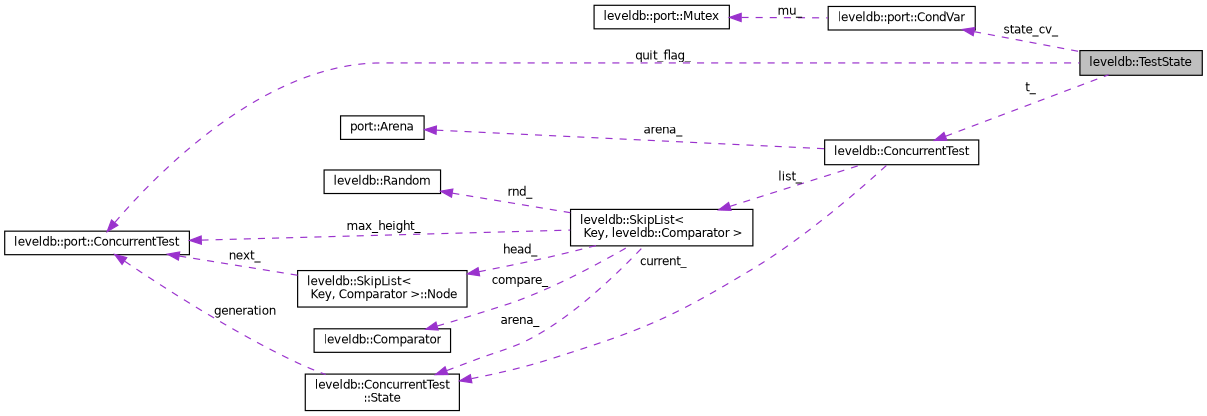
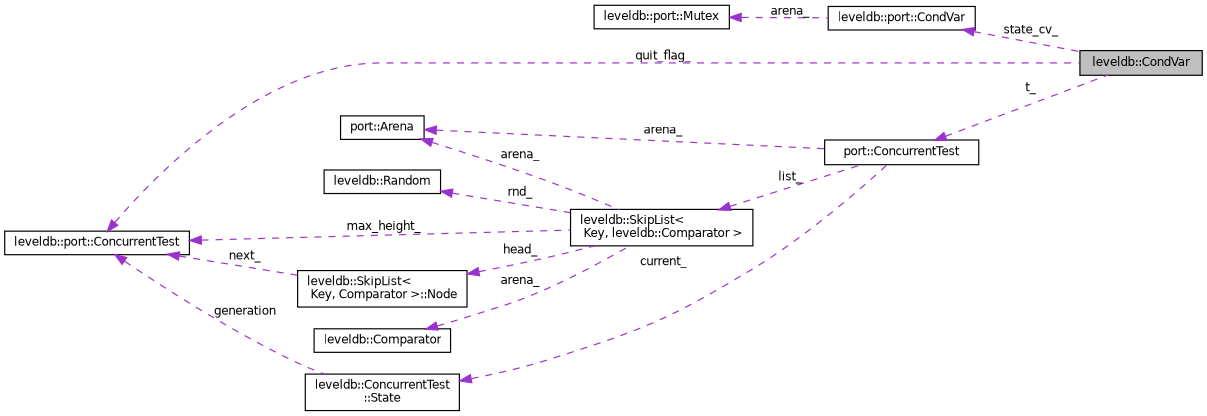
edge "leveldb::port::CondVar" -> "leveldb::port::Mutex": label " mu_" -> " arena_"
node "leveldb::TestState": label "leveldb::TestState" -> "leveldb::CondVar"
node "leveldb::ConcurrentTest": label "leveldb::ConcurrentTest" -> "port::ConcurrentTest"
edge "leveldb::SkipList< Key, leveldb::Comparator >" -> "leveldb::Comparator": label " compare_" -> " arena_"
edge "leveldb::SkipList< Key, leveldb::Comparator >" -> "leveldb::ConcurrentTest ::State": now "leveldb::SkipList< Key, leveldb::Comparator >" -> "port::Arena"
